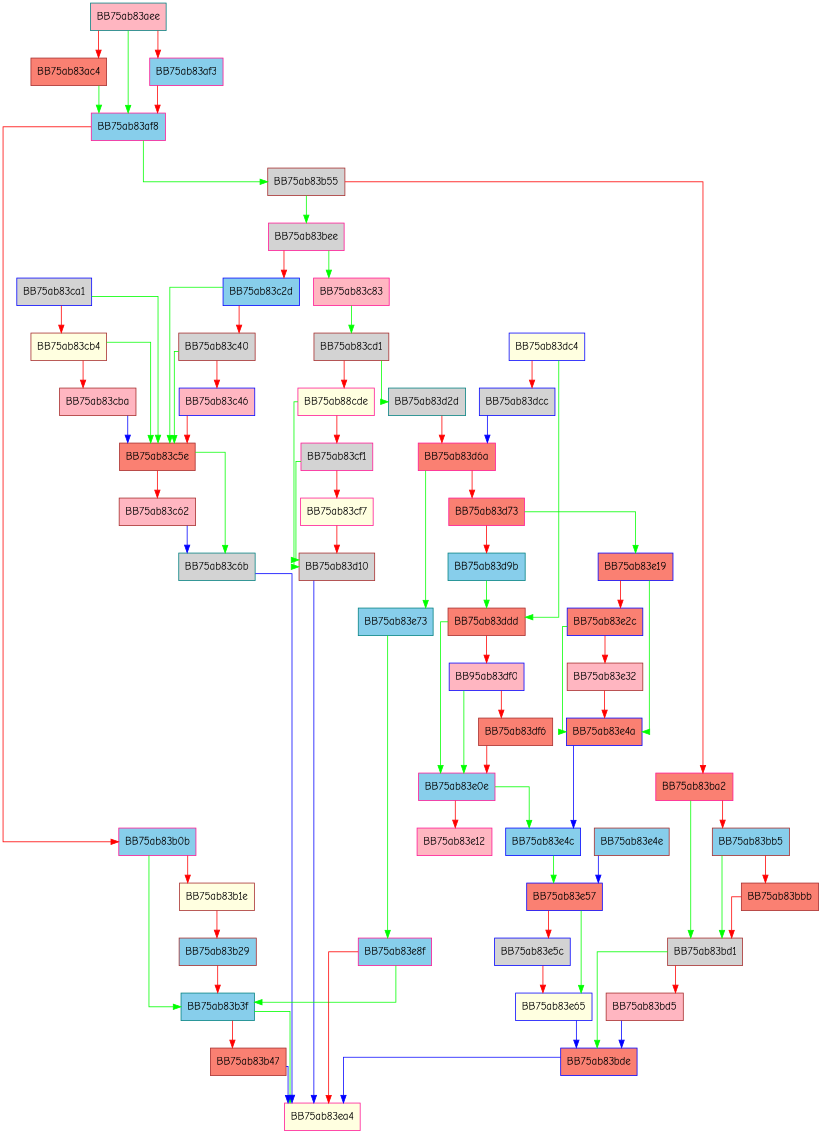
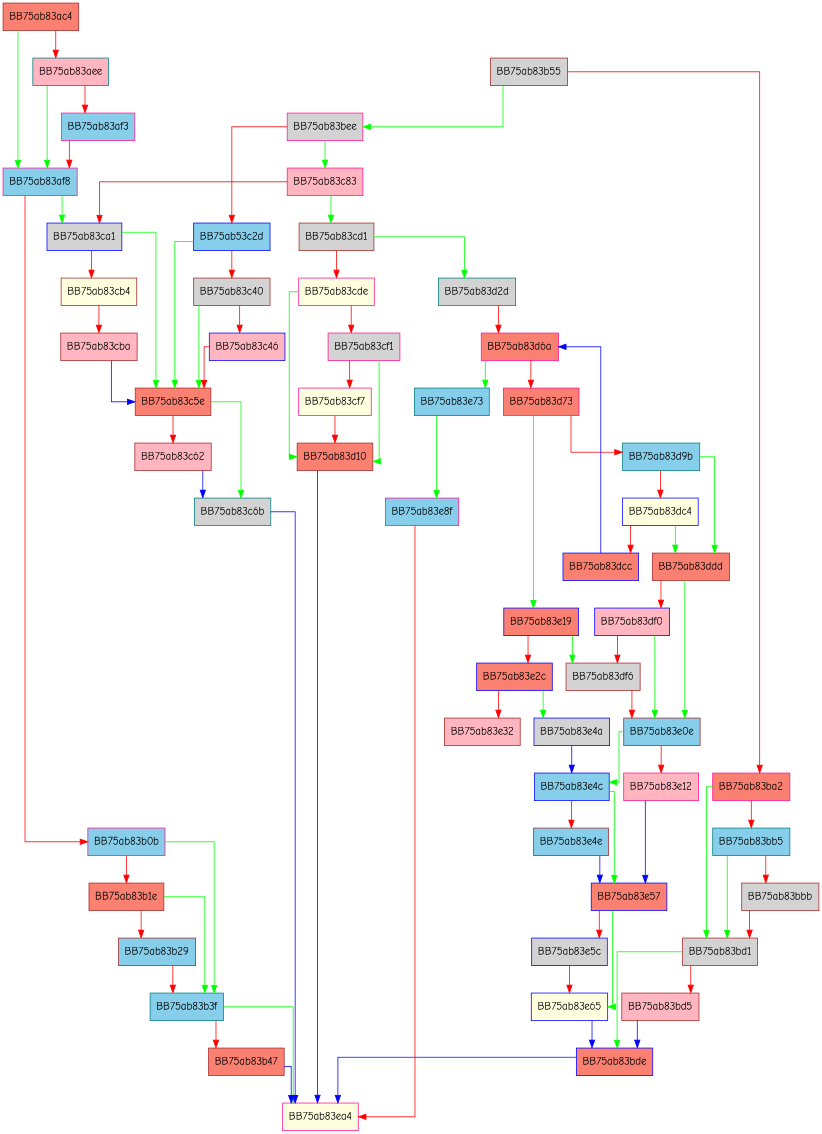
edge "BB75ab83aee" -> "BB75ab83ac4": reversed
edge "BB75ab83c83" -> "BB75ab83ca1": added
edge "BB75ab83af8" -> "BB75ab83b55": now "BB75ab83af8" -> "BB75ab83ca1"
node "BB75ab83c2d": label "BB75ab83c2d" -> "BB75ab53c2d"
edge "BB75ab83cb4" -> "BB75ab83c5e": removed
node "BB75ab88cde": label "BB75ab88cde" -> "BB75ab83cde"
node "BB75ab83dcc": fillcolor lightgrey -> salmon
edge "BB75ab83d9b" -> "BB75ab83dc4": added
node "BB75ab83d10": fillcolor lightgrey -> salmon
edge "BB75ab83e19" -> "BB75ab83e4a": now "BB75ab83e19" -> "BB75ab83df6"
node "BB95ab83df0": label "BB95ab83df0" -> "BB75ab83df0"
edge "BB75ab83e32" -> "BB75ab83e4a": removed
node "BB75ab83df6": fillcolor salmon -> lightgrey
node "BB75ab83e4a": fillcolor salmon -> lightgrey
node "BB75ab83e0e": color deeppink -> brown
edge "BB75ab83e4c" -> "BB75ab83e4e": added
edge "BB75ab83e12" -> "BB75ab83e57": added
node "BB75ab83bb5": color brown -> teal
node "BB75ab83b1e": fillcolor lightyellow -> salmon
node "BB75ab83bbb": fillcolor salmon -> lightgrey
edge "BB75ab83e8f" -> "BB75ab83b3f": now "BB75ab83b1e" -> "BB75ab83b3f"
